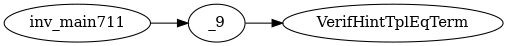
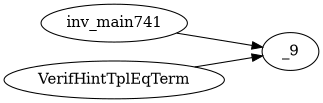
node "inv_main711": label "inv_main711" -> "inv_main741"
edge "_9" -> "VerifHintTplEqTerm": reversed
